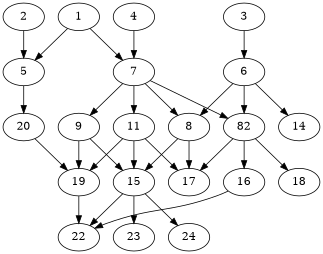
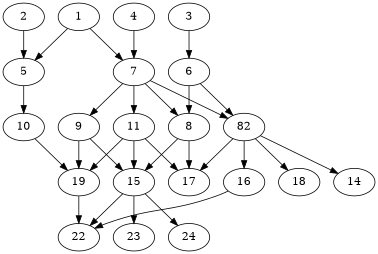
edge "6" -> "14": now "82" -> "14"
node "20": label "20" -> "10"
